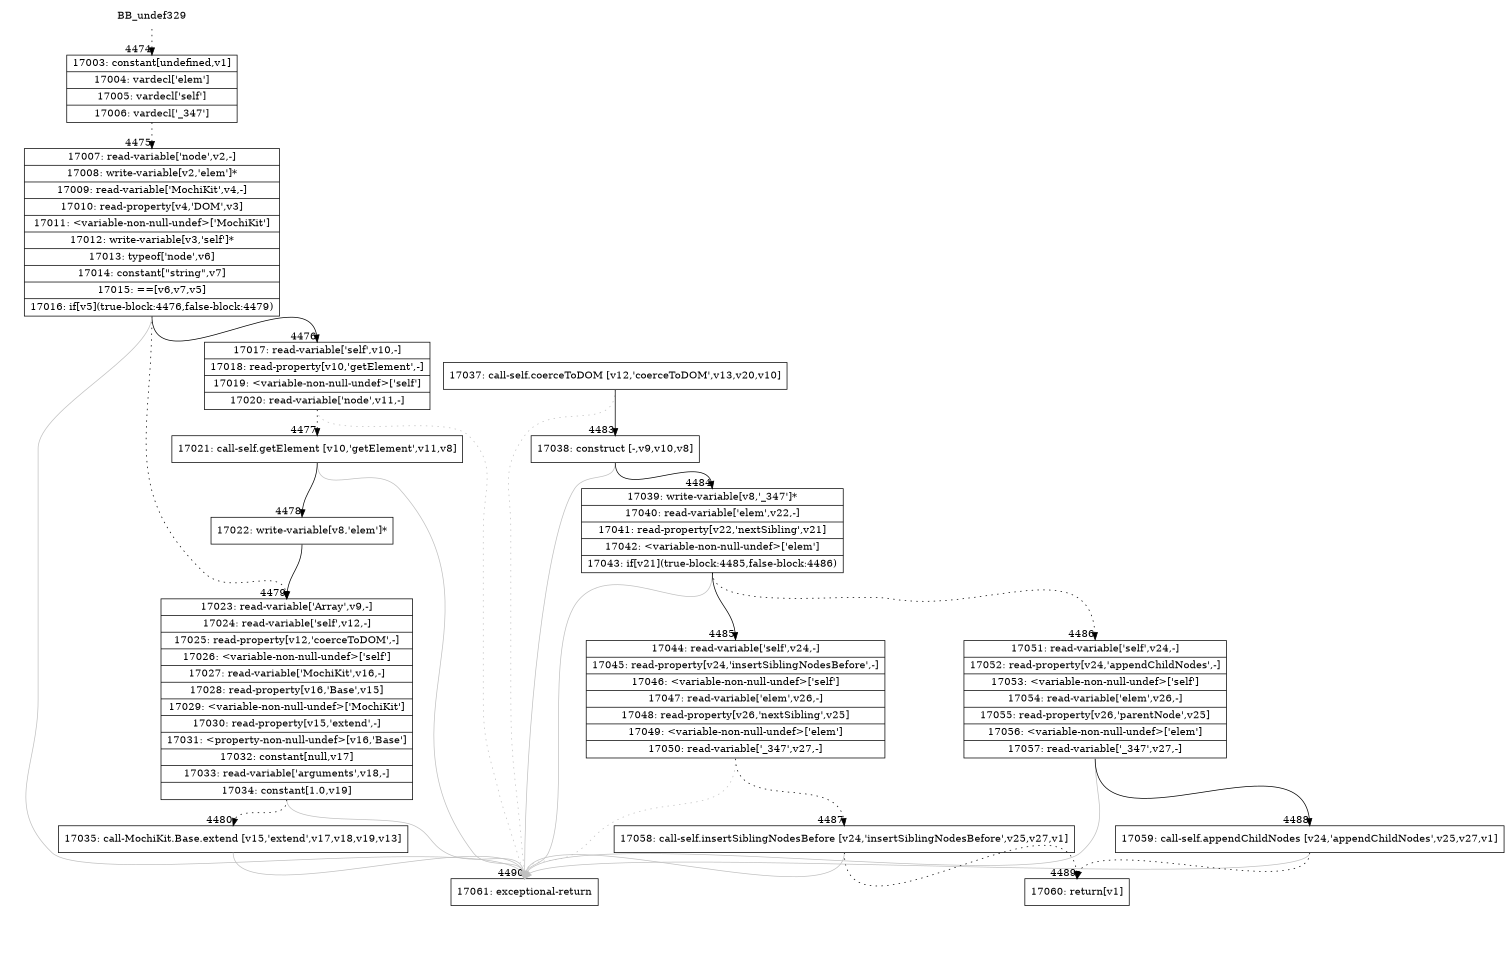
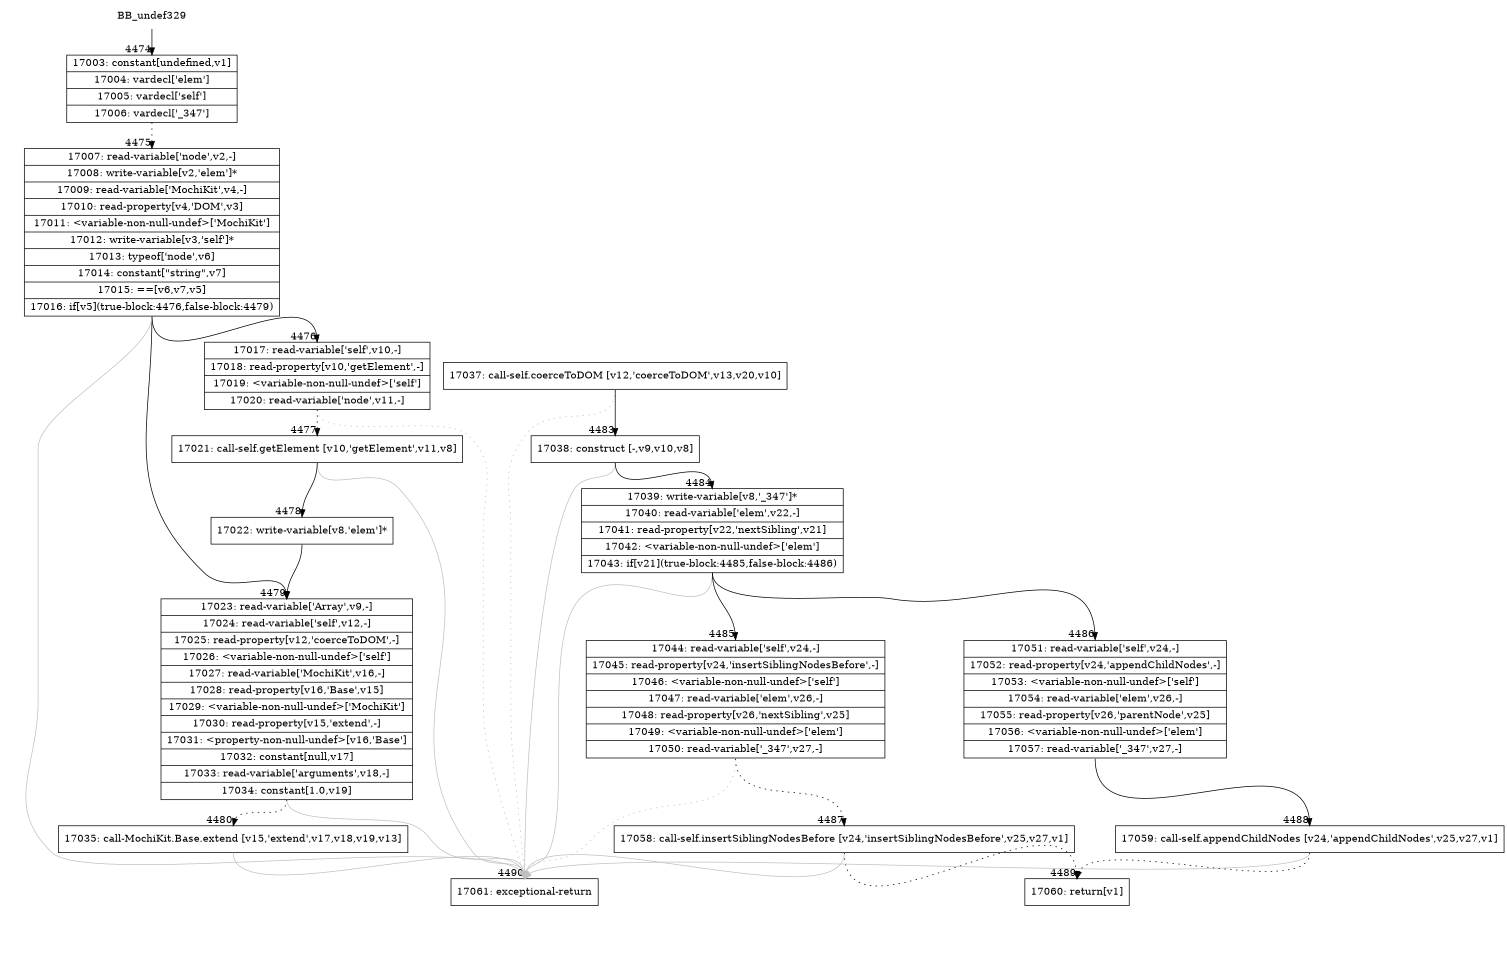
edge "BB_undef329" -> "17003: constant[undefined,v1]": style dotted -> solid
edge "17007: read-variable['node',v2,-]" -> "17023: read-variable['Array',v9,-]": style dotted -> solid
edge "17039: write-variable[v8,'_347']*" -> "17051: read-variable['self',v24,-]": style dotted -> solid
edge "17051: read-variable['self',v24,-]" -> "17061: exceptional-return": removed
